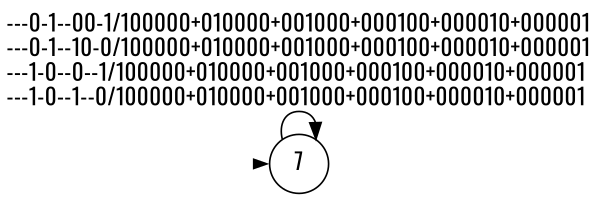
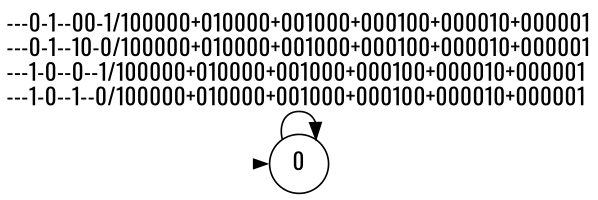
node "7": label "7" -> "0"
